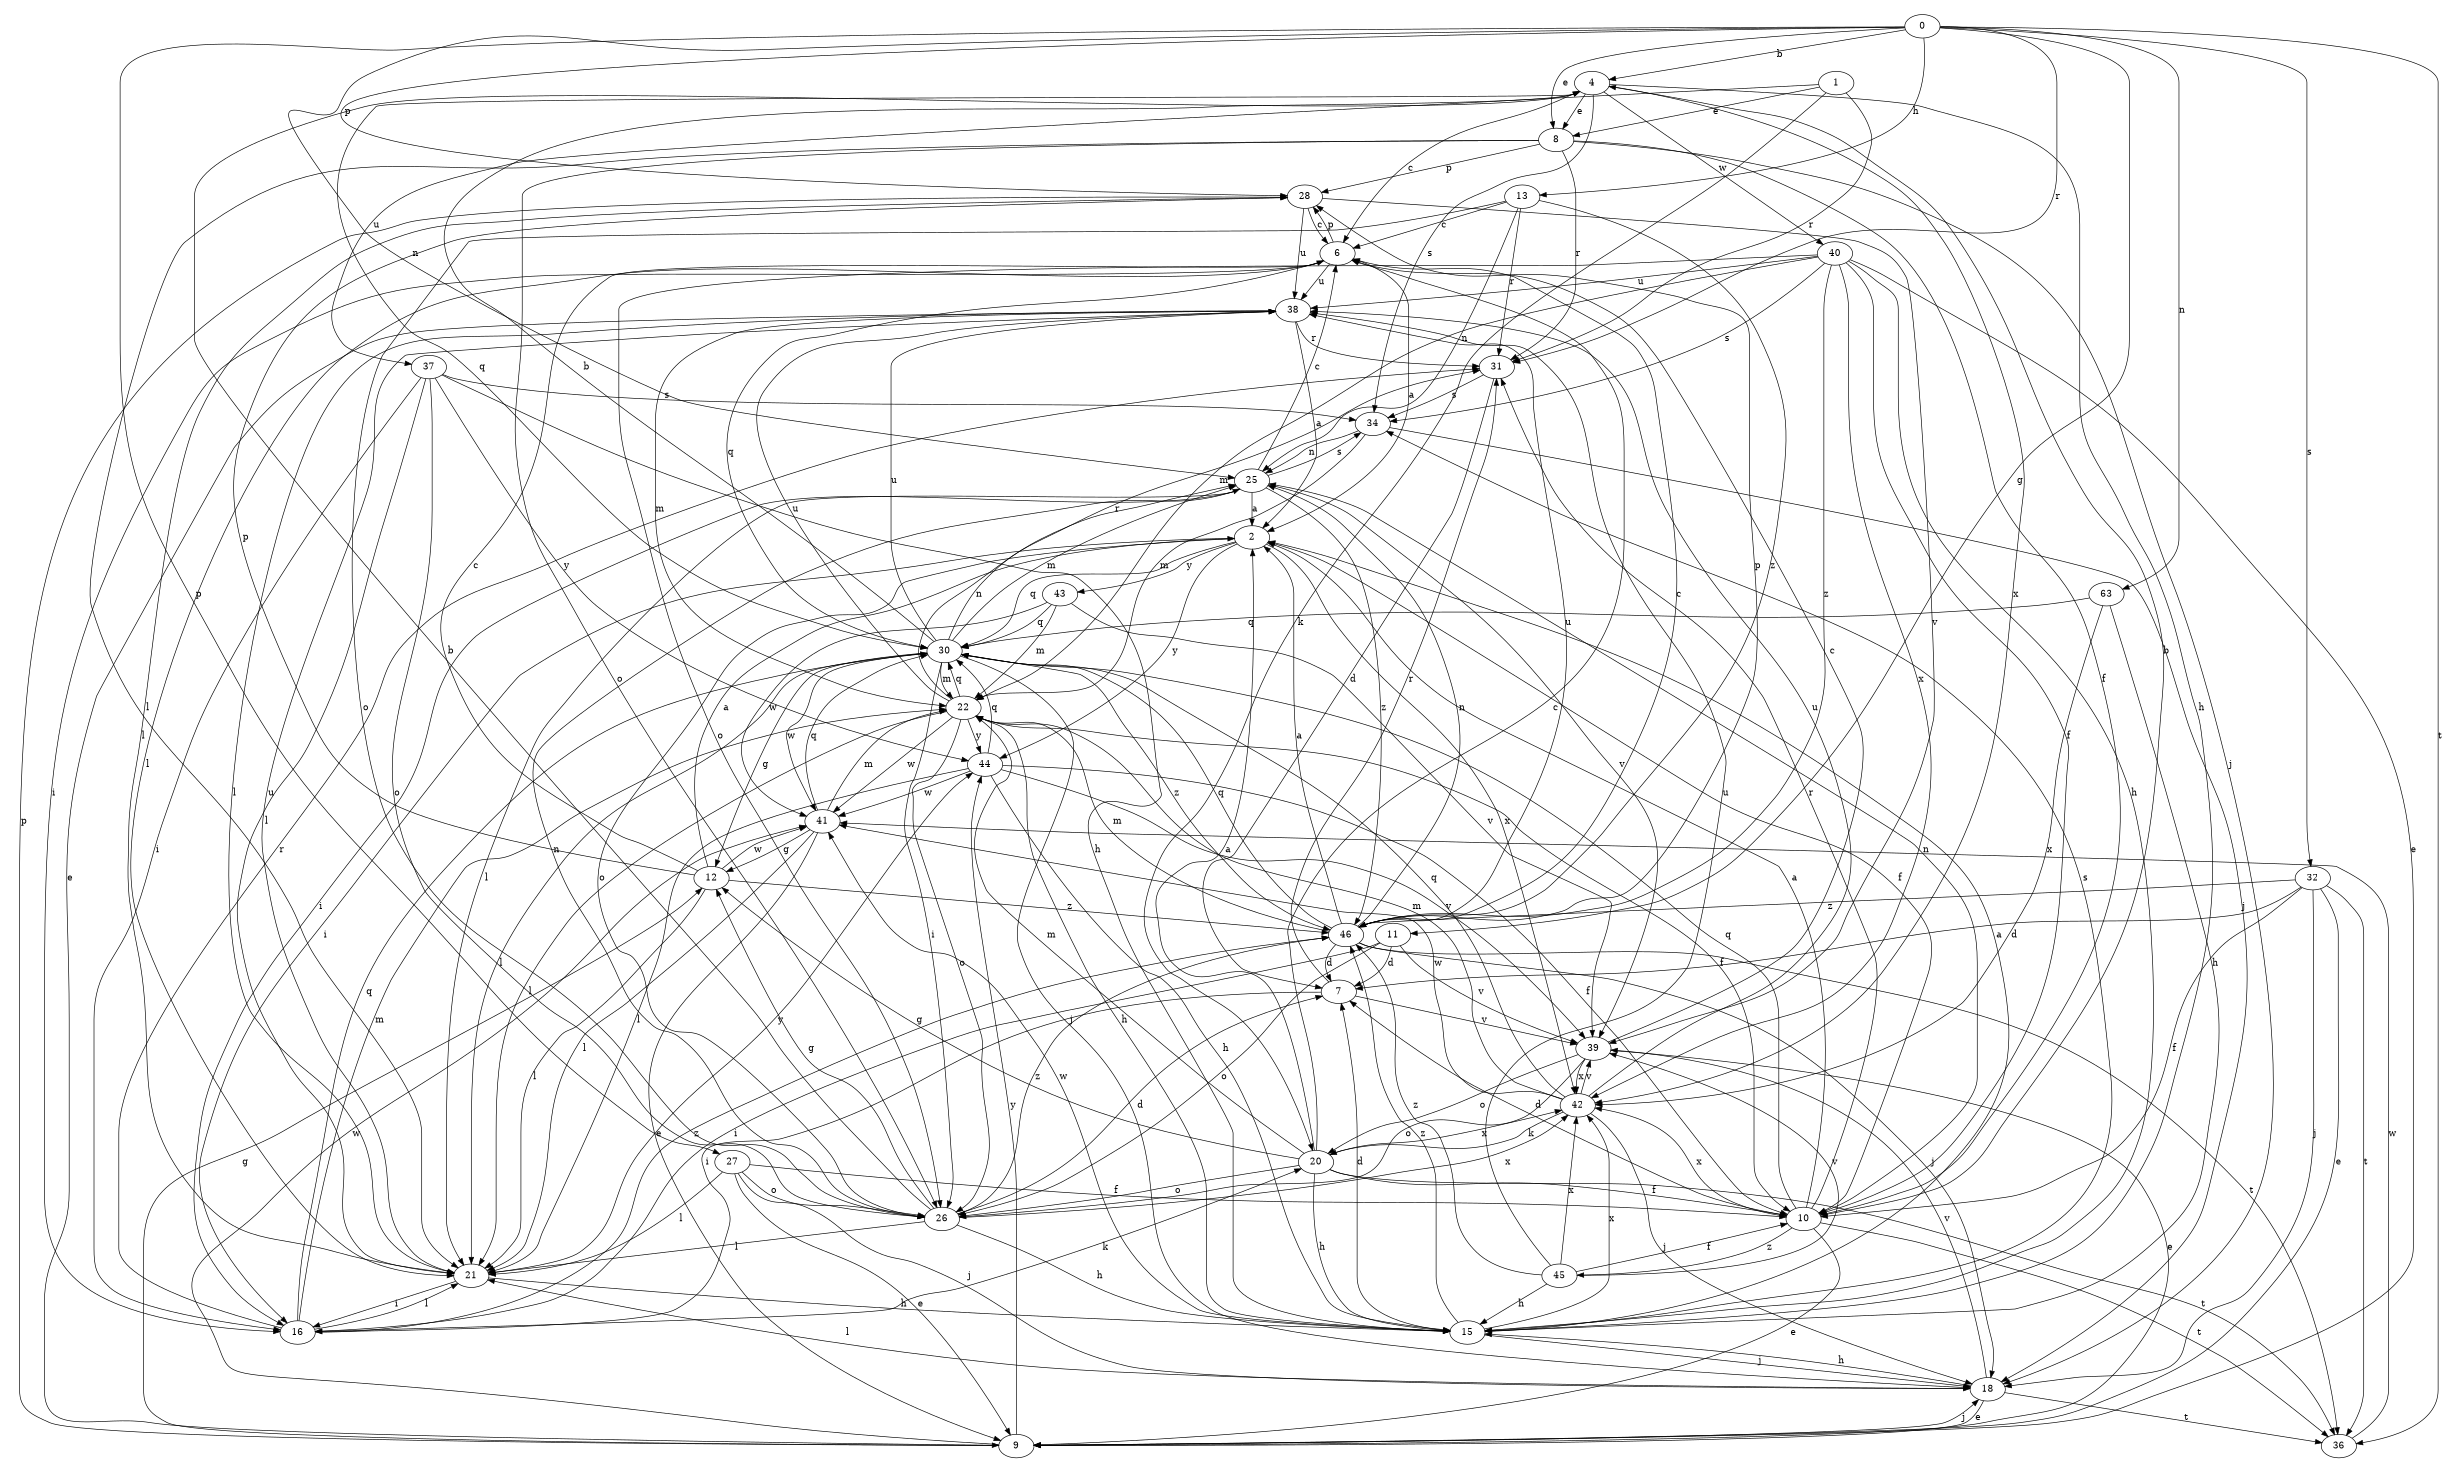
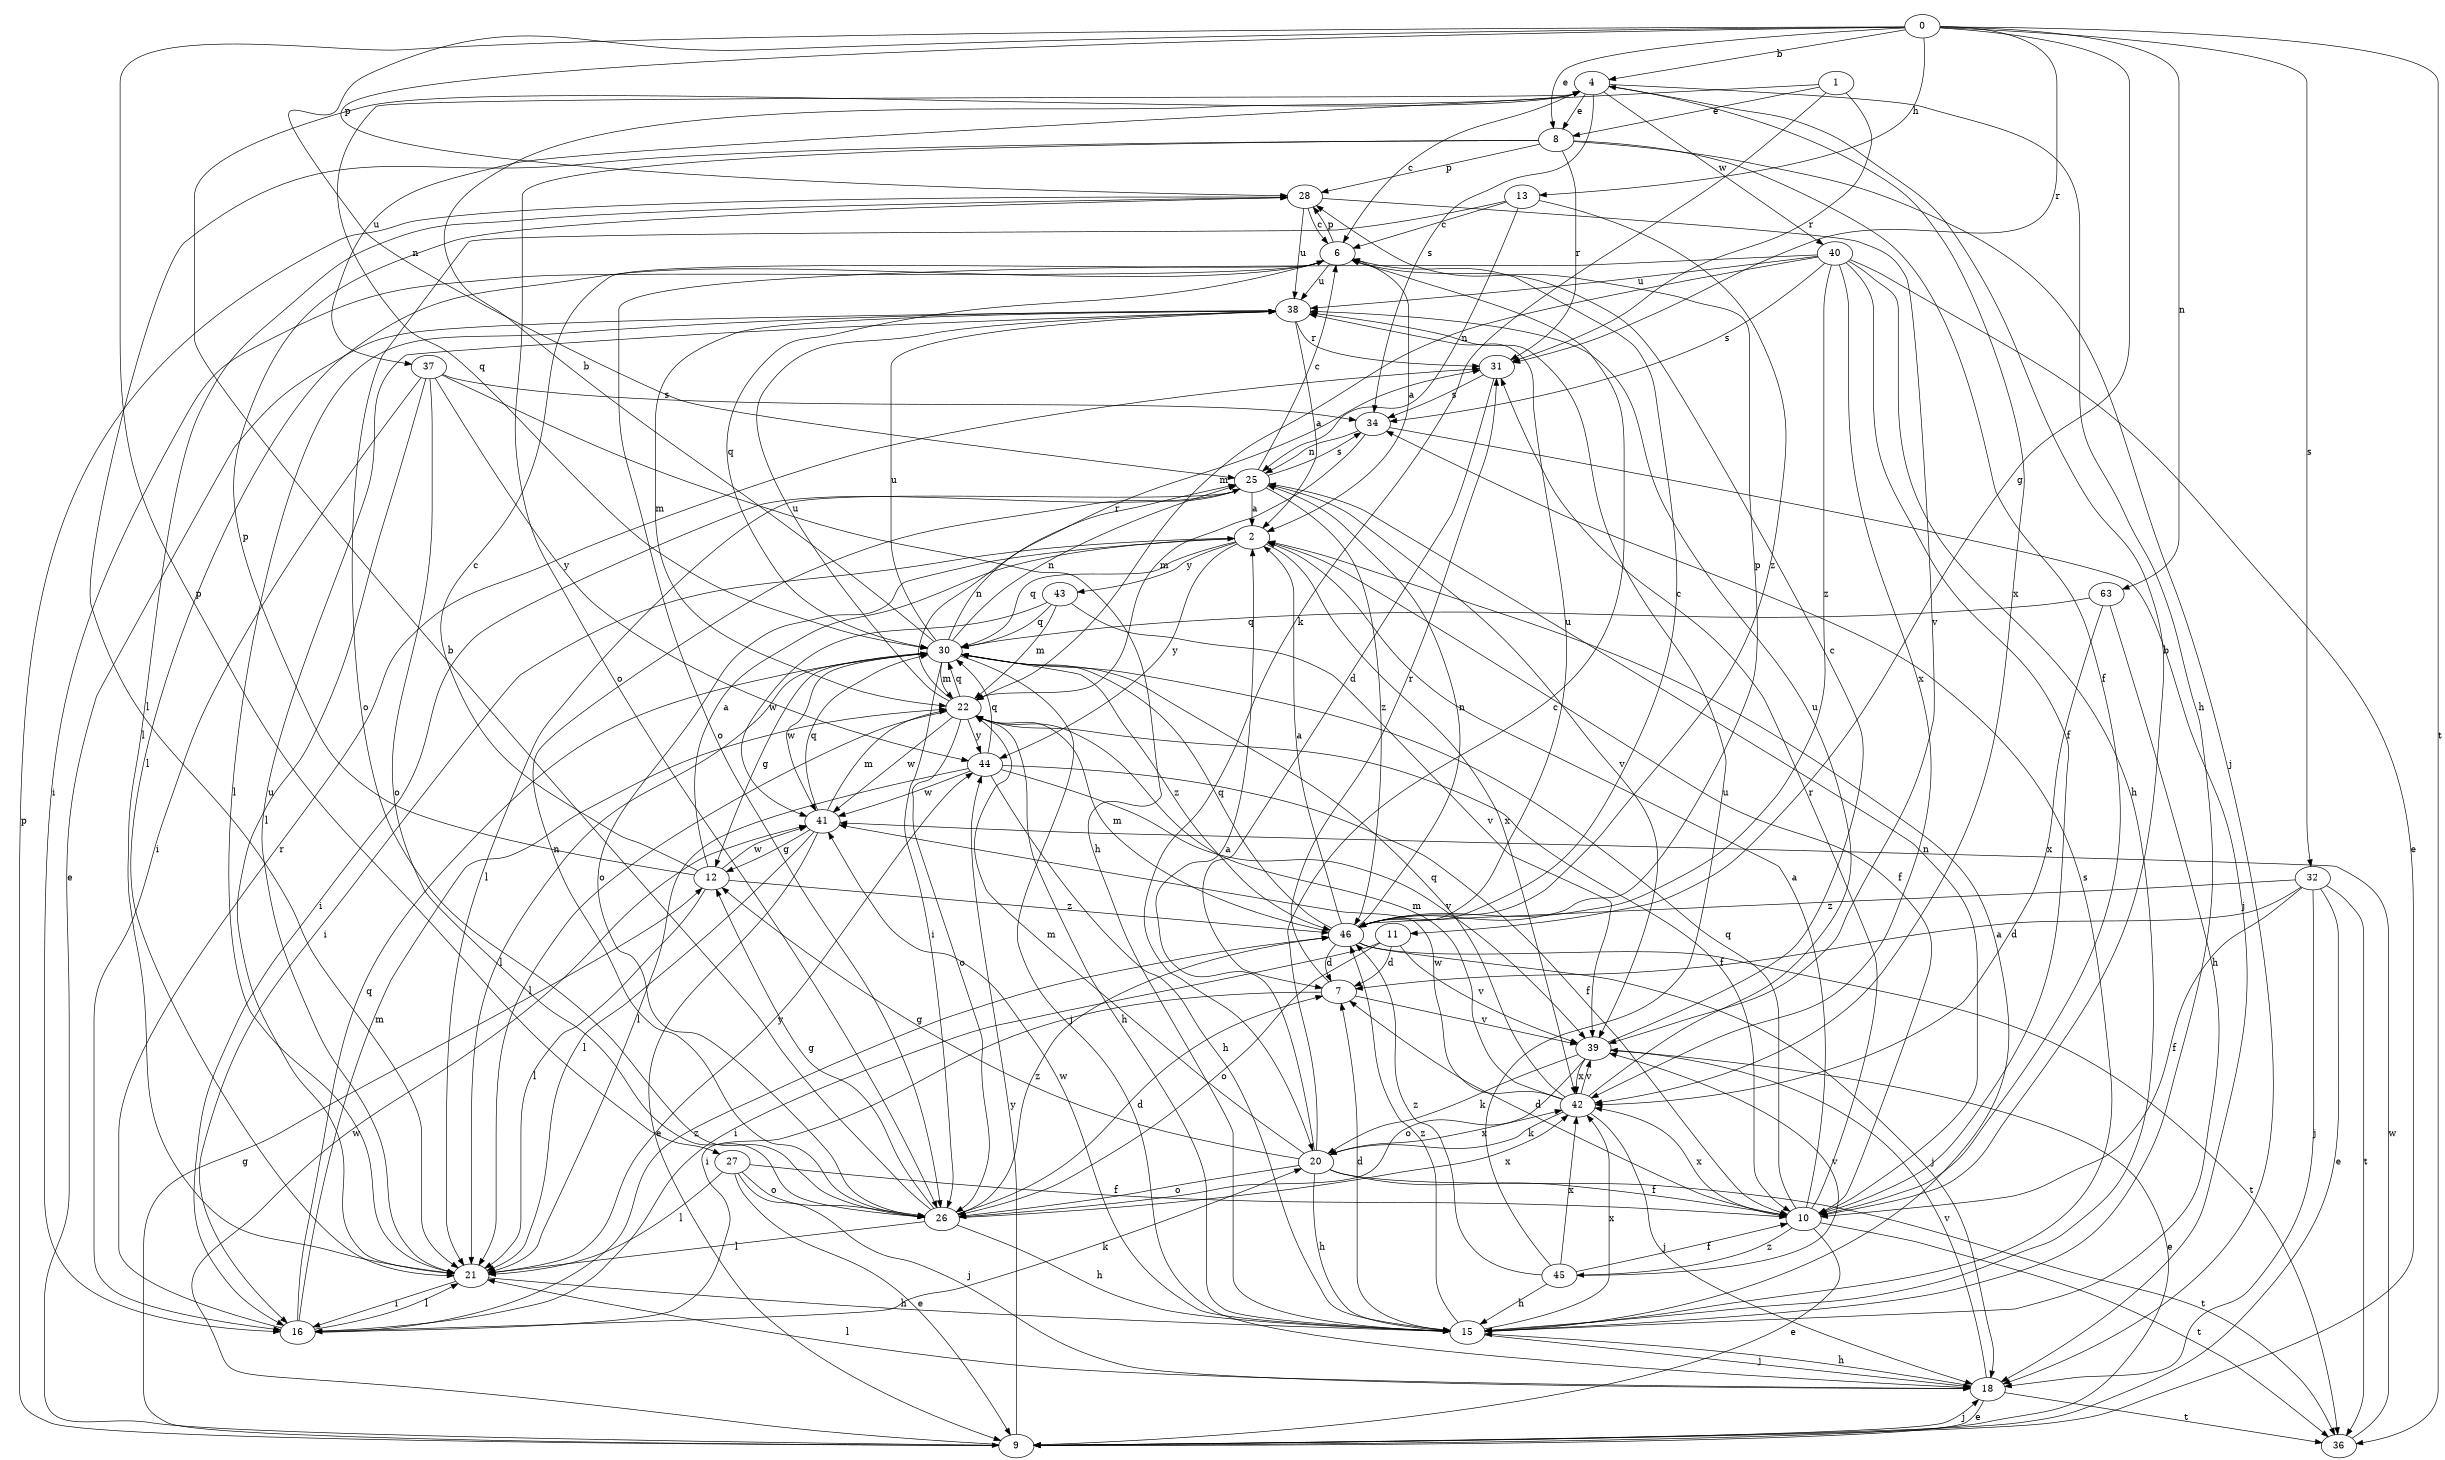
edge "13" -> "31": removed, label "r"
edge "30" -> "25": label "m" -> "n"
edge "39" -> "20": label "o" -> "k"
